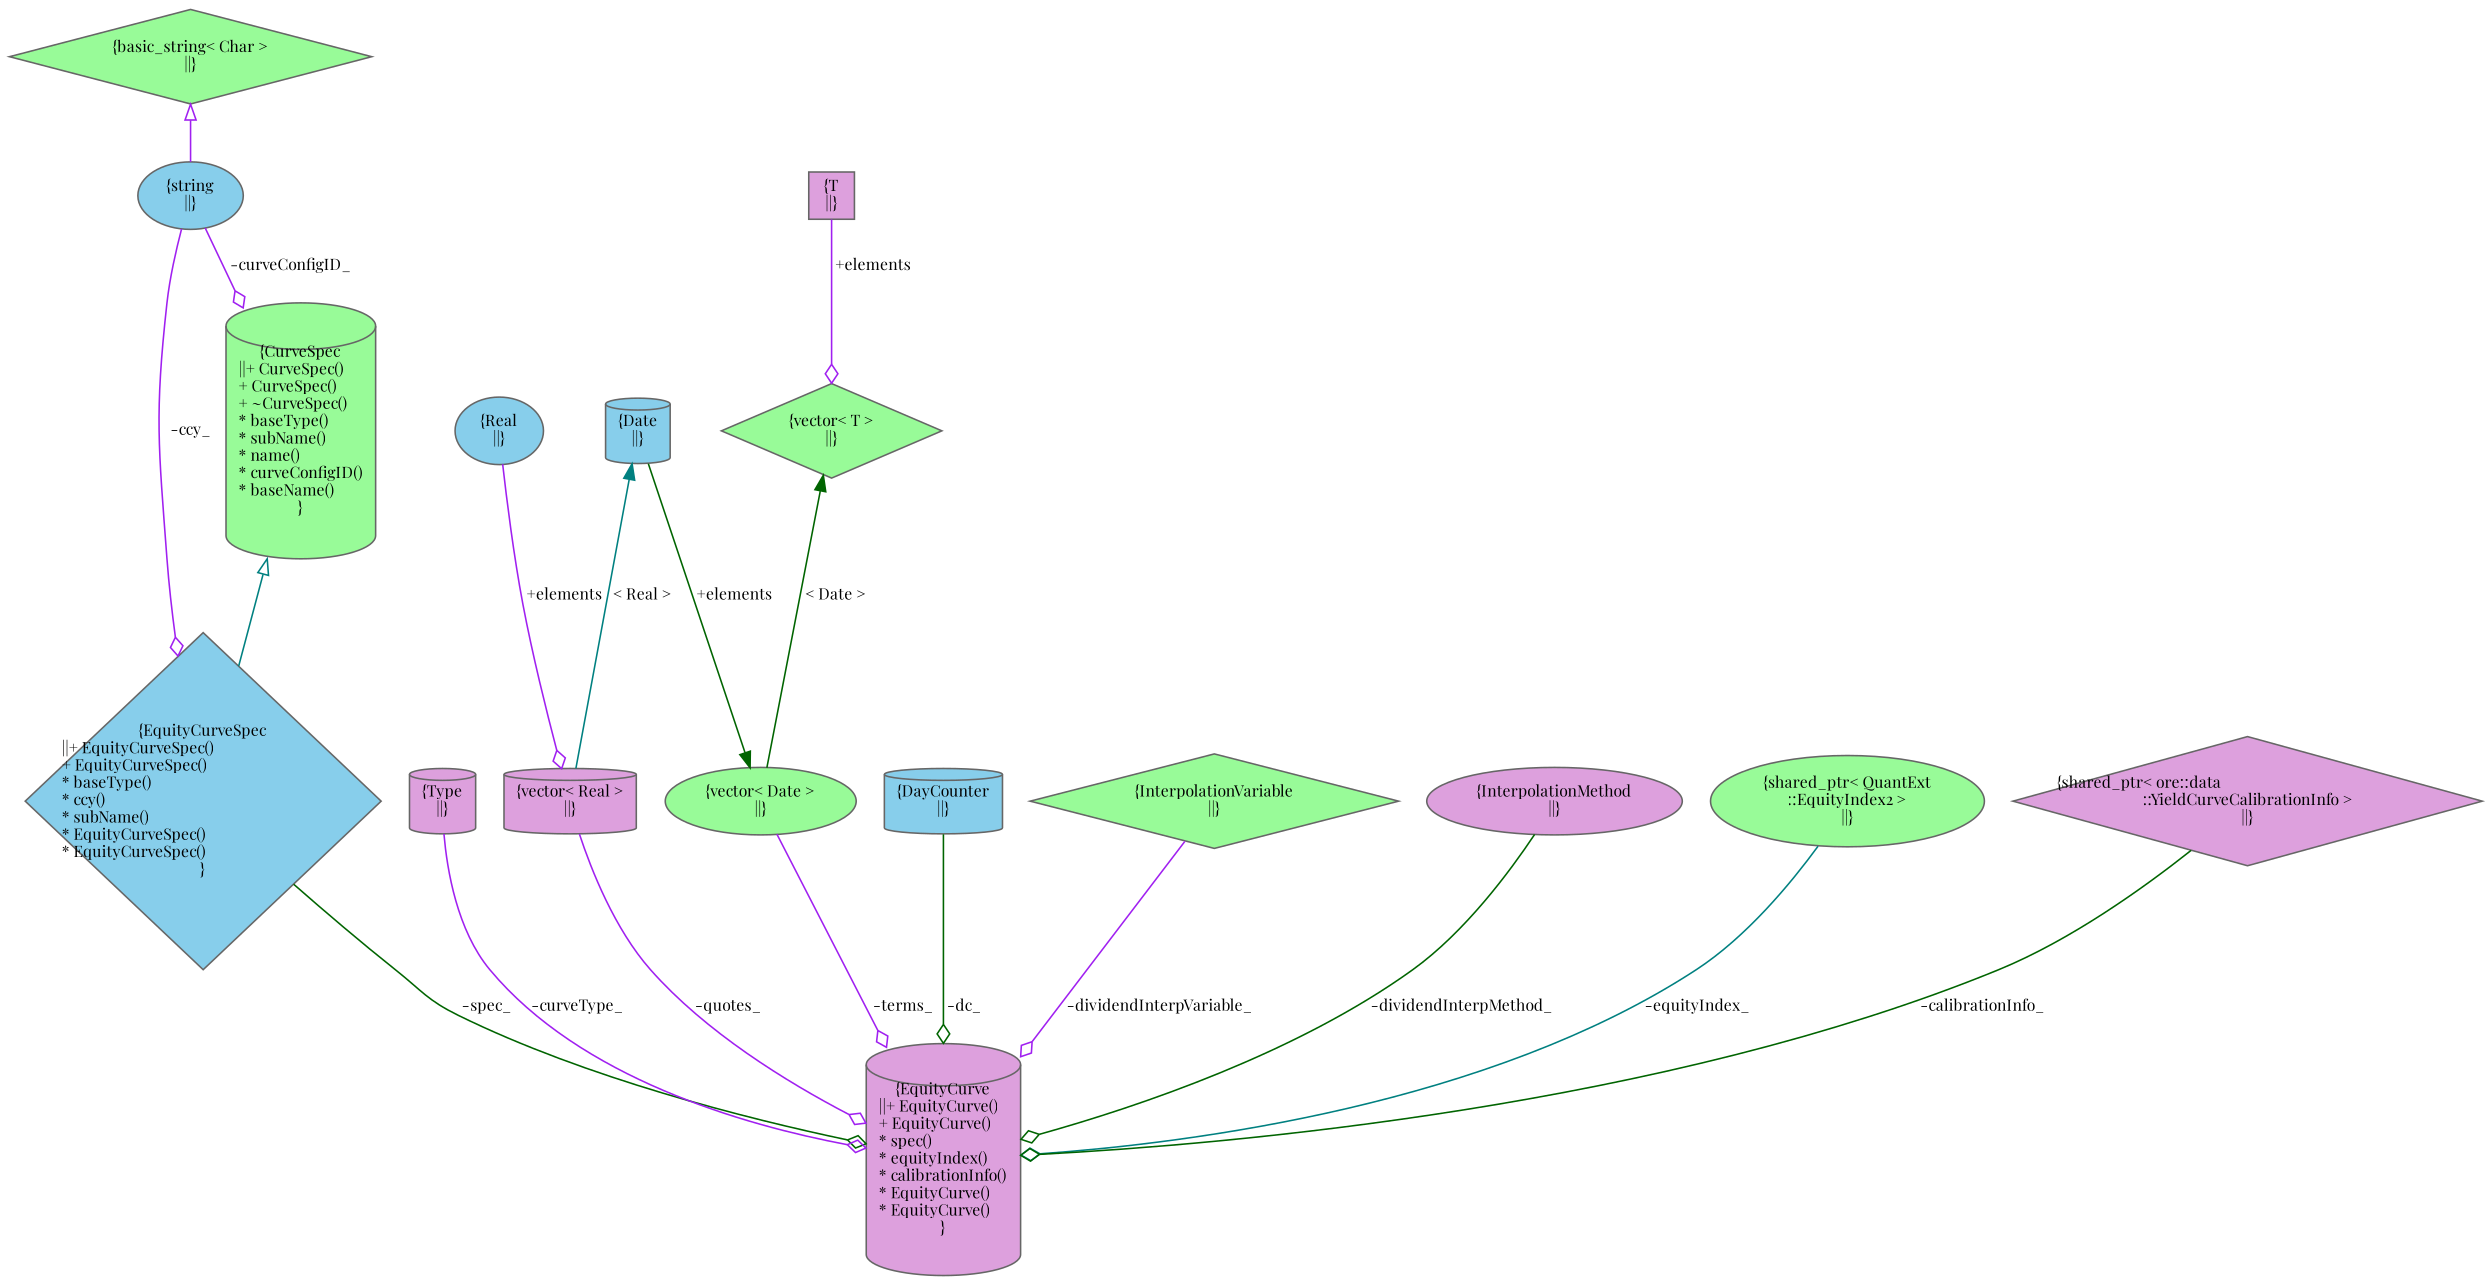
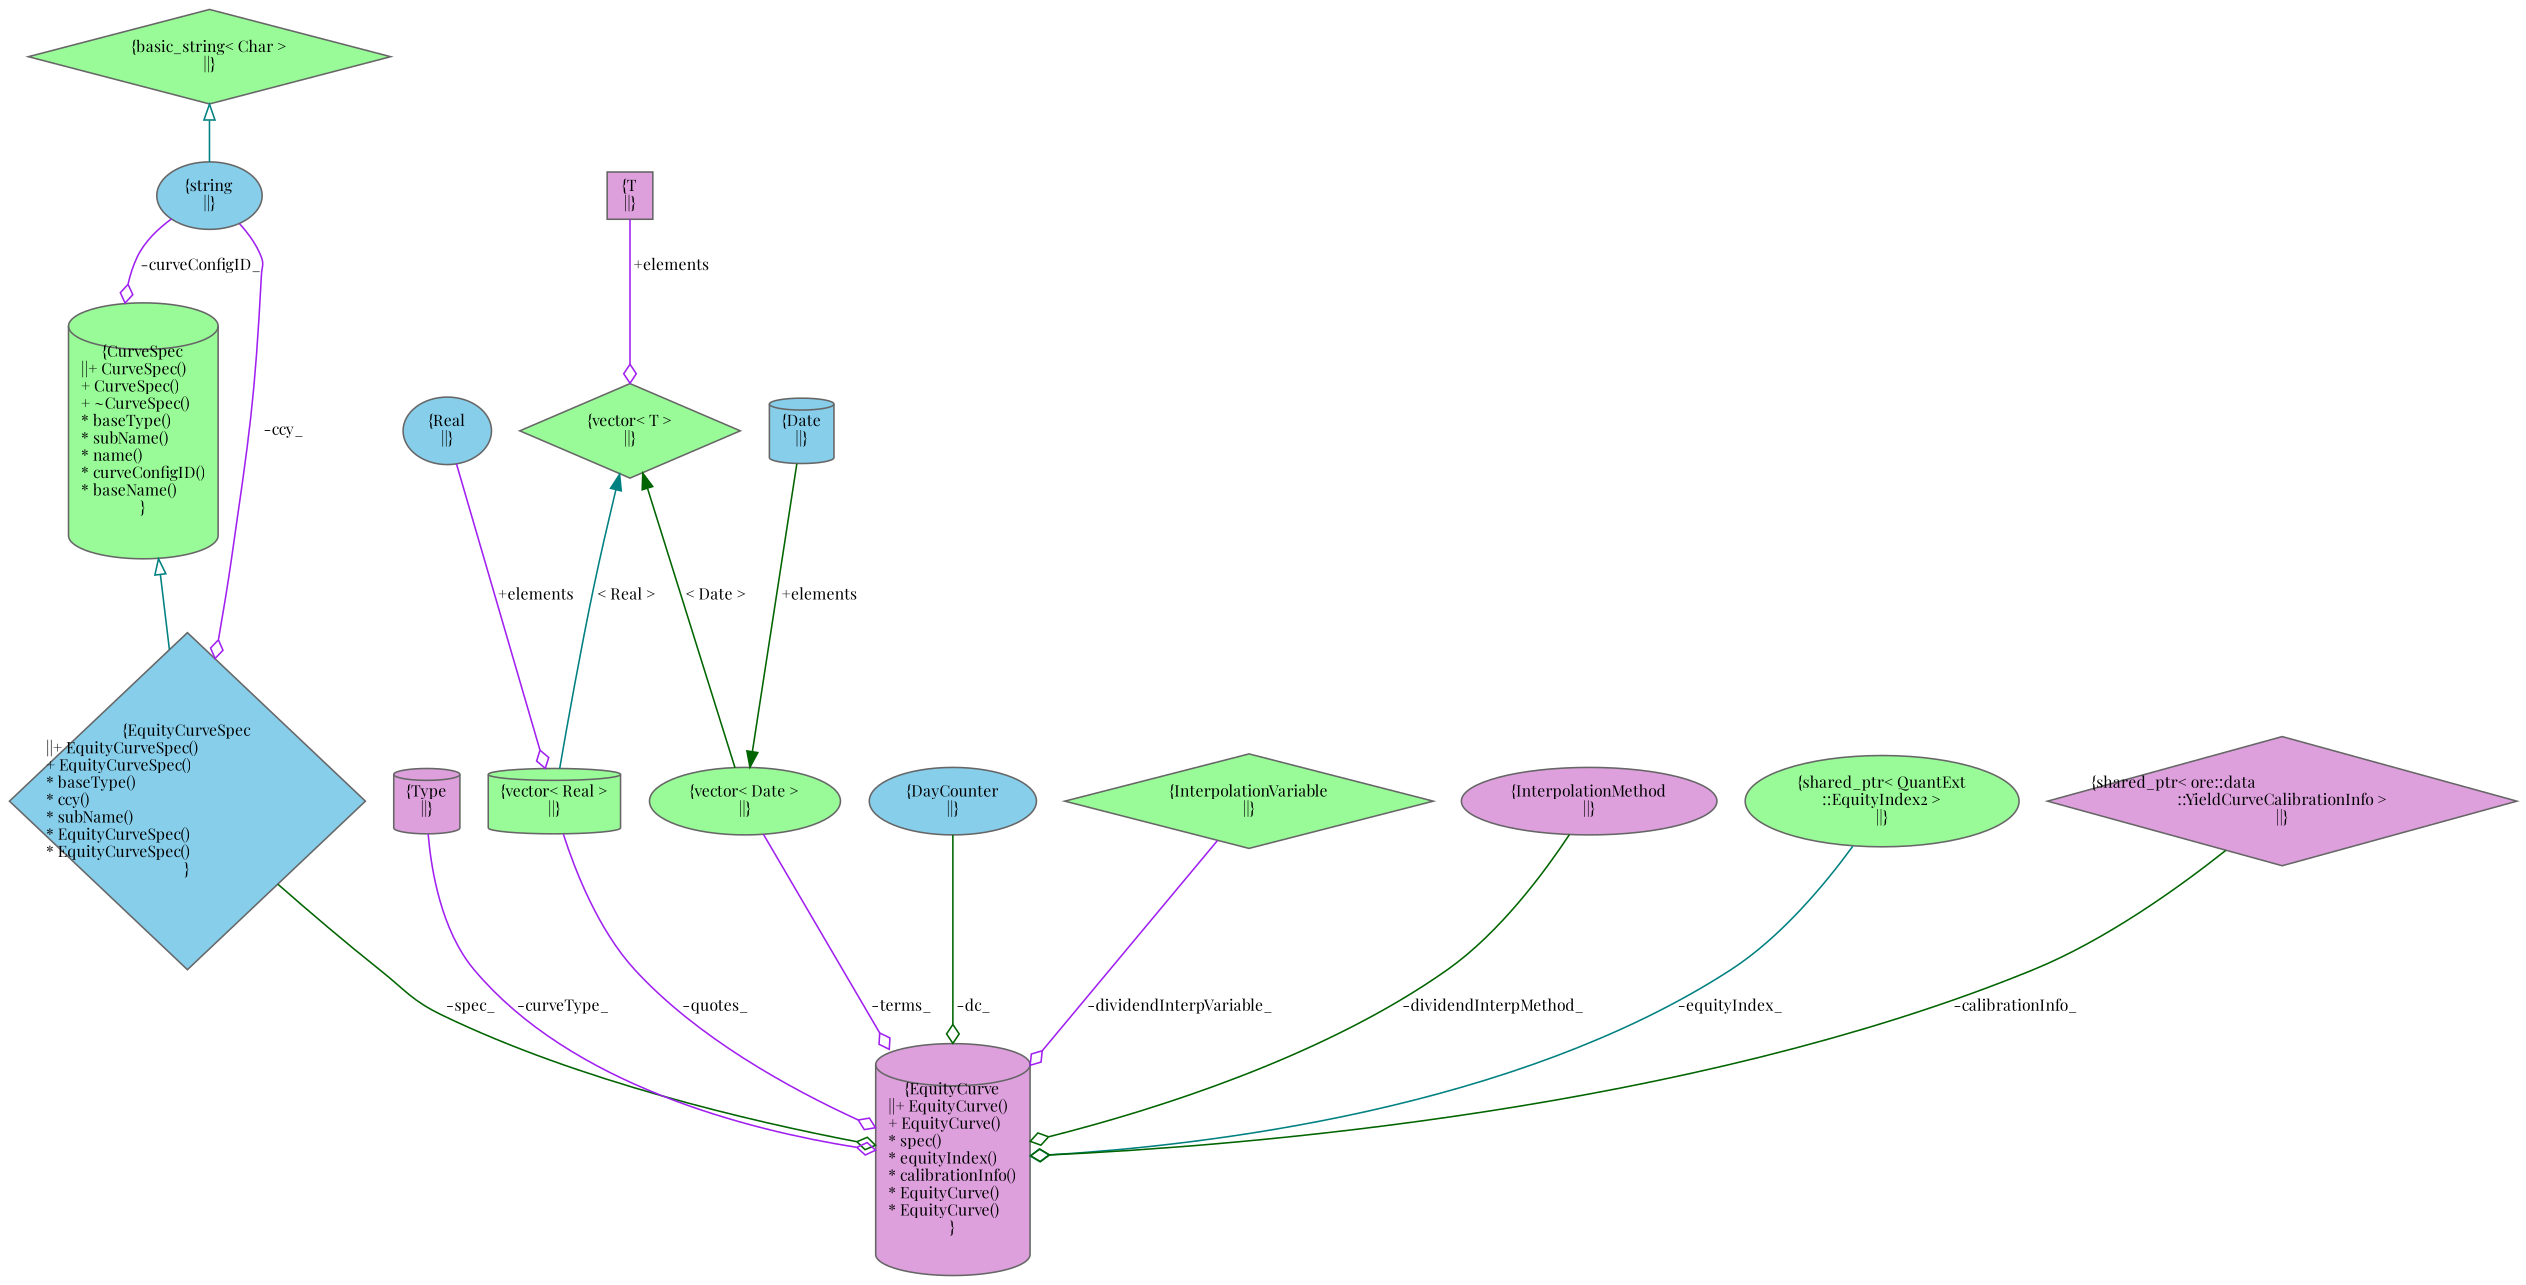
edge "{string ||}" -> "{basic_string< Char > ||}": color purple -> teal
edge "{vector< Real > ||}" -> "{Date ||}": now "{vector< Real > ||}" -> "{vector< T > ||}"
node "{vector< Real > ||}": fillcolor plum -> palegreen
node "{DayCounter ||}": shape cylinder -> ellipse
